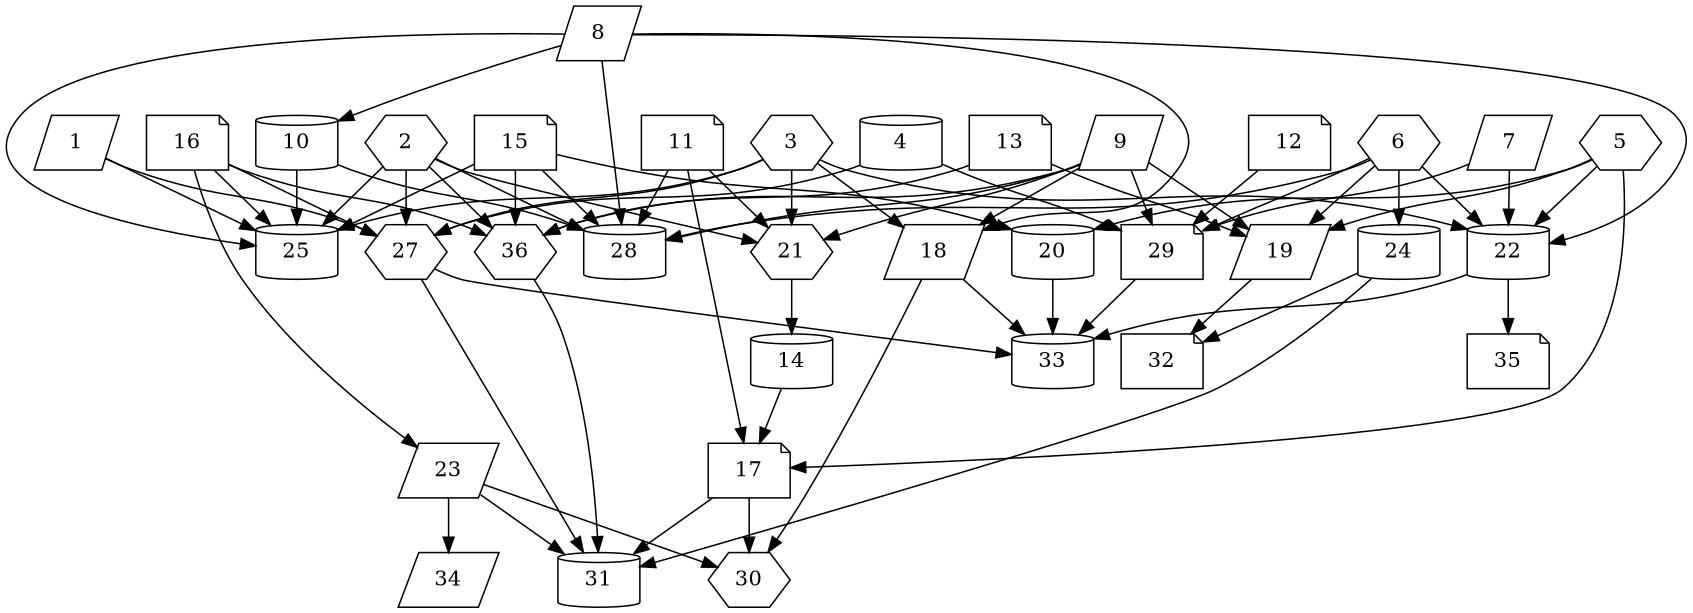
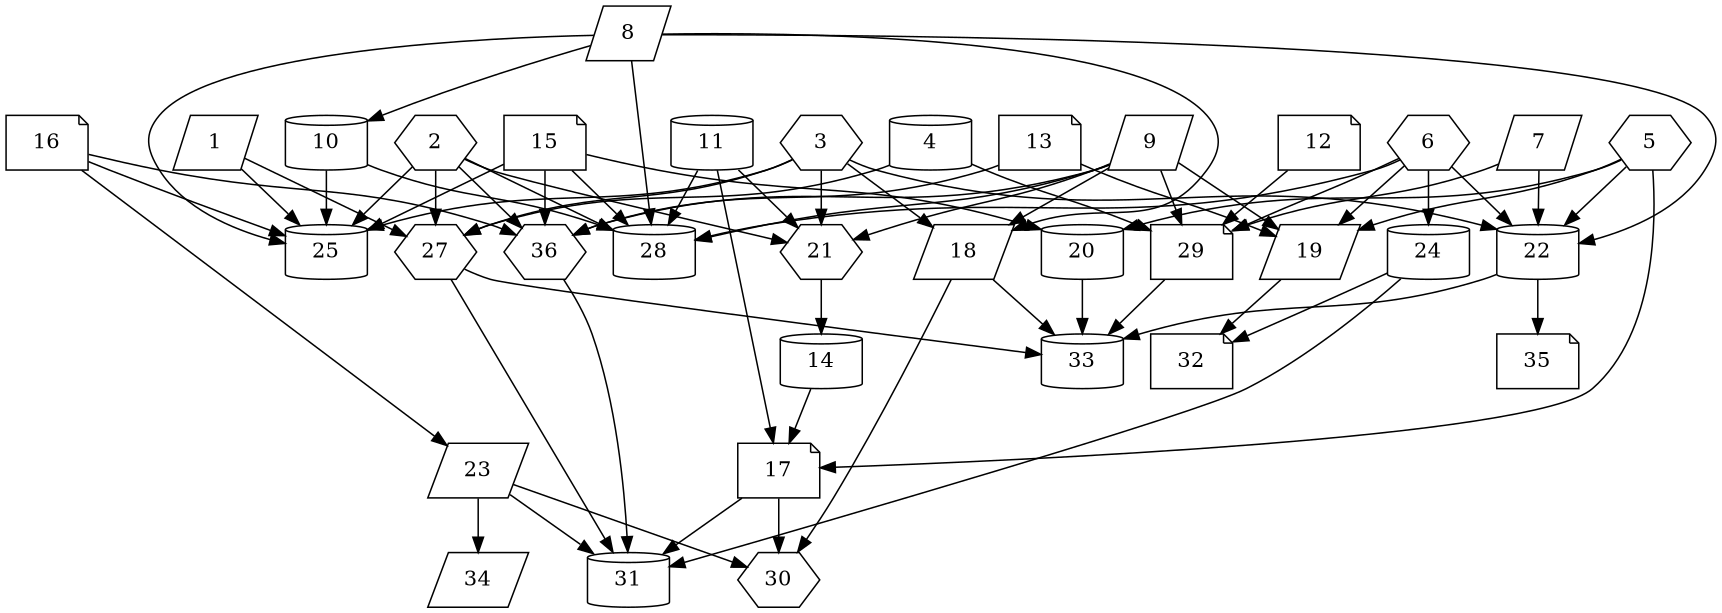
node "11": shape note -> cylinder
edge "16" -> "27": removed
